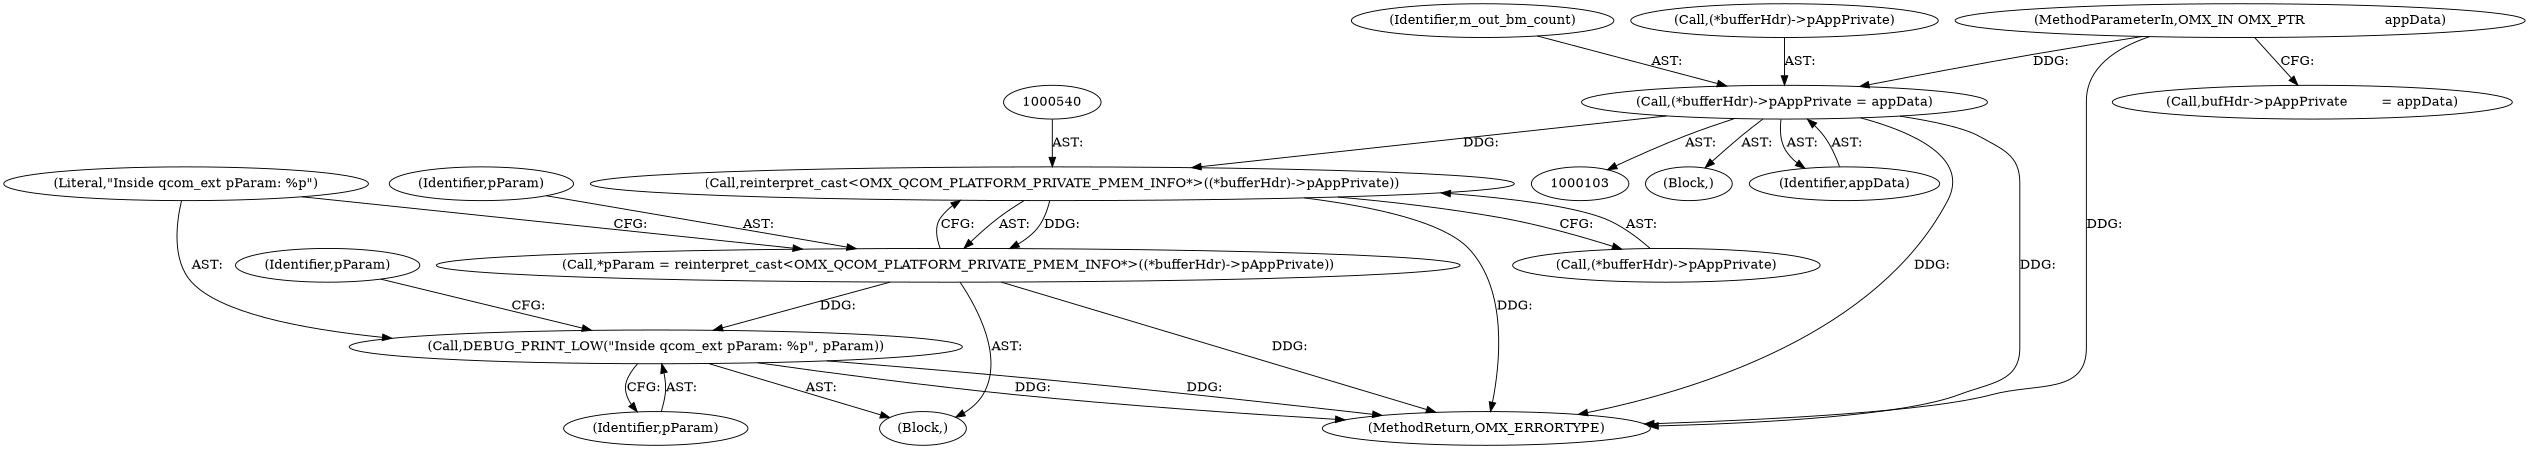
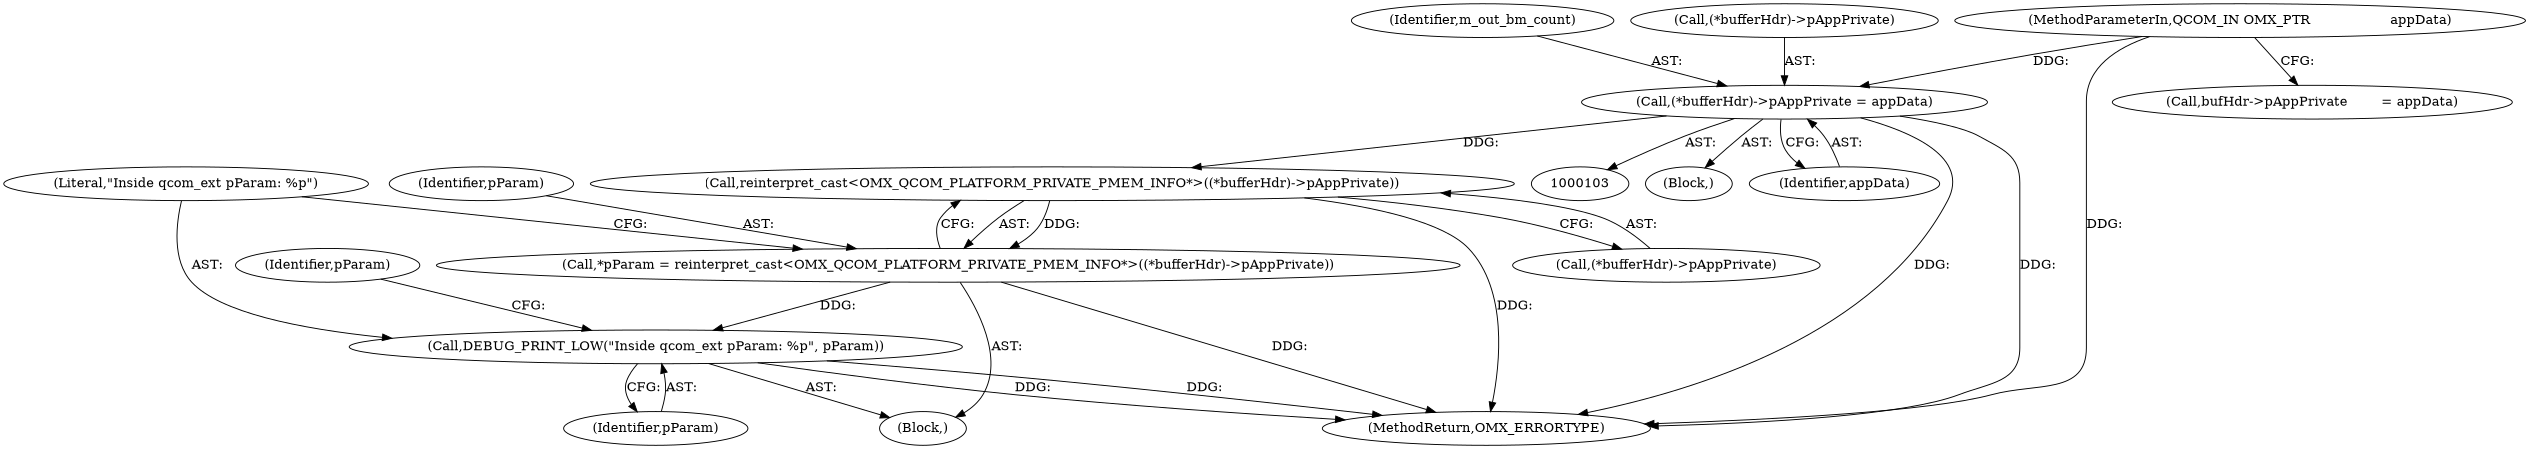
node "(MethodParameterIn,OMX_IN OMX_PTR                   appData)": label "(MethodParameterIn,OMX_IN OMX_PTR                   appData)" -> "(MethodParameterIn,QCOM_IN OMX_PTR                   appData)"
node "1000540": removed
edge "(Call,(*bufferHdr)->pAppPrivate = appData)" -> "(Identifier,appData)": label "AST: " -> "CFG: "
